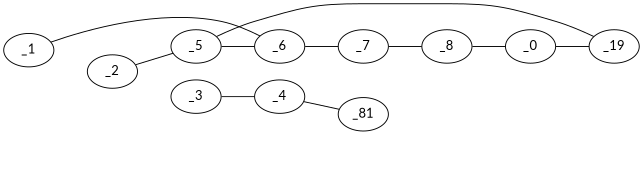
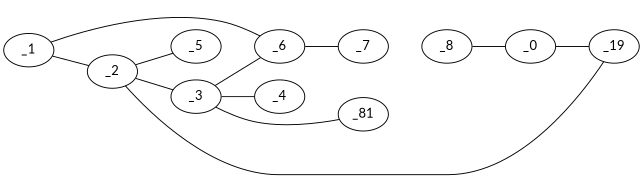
edge "_5" -- "_19": now "_2" -- "_19"
edge "_5" -- "_6": now "_3" -- "_6"
edge "_7" -- "_8": removed
edge "_1" -- "_2": added
edge "_2" -- "_3": added
edge "_4" -- "_81": now "_3" -- "_81"
